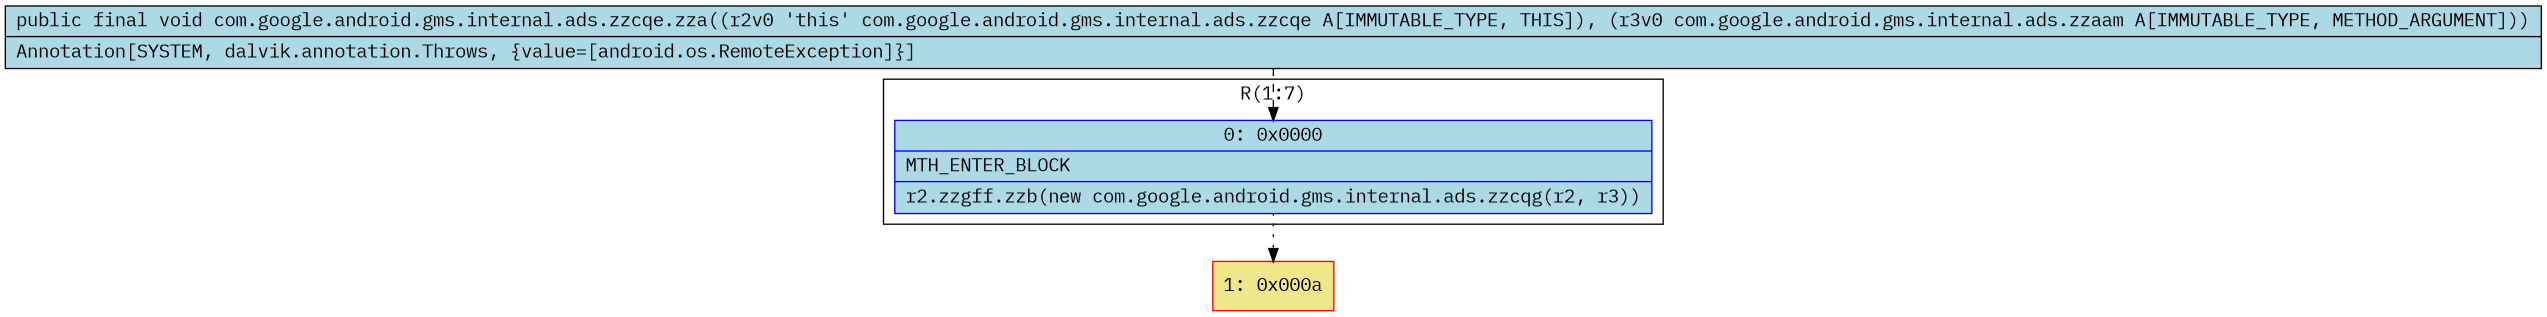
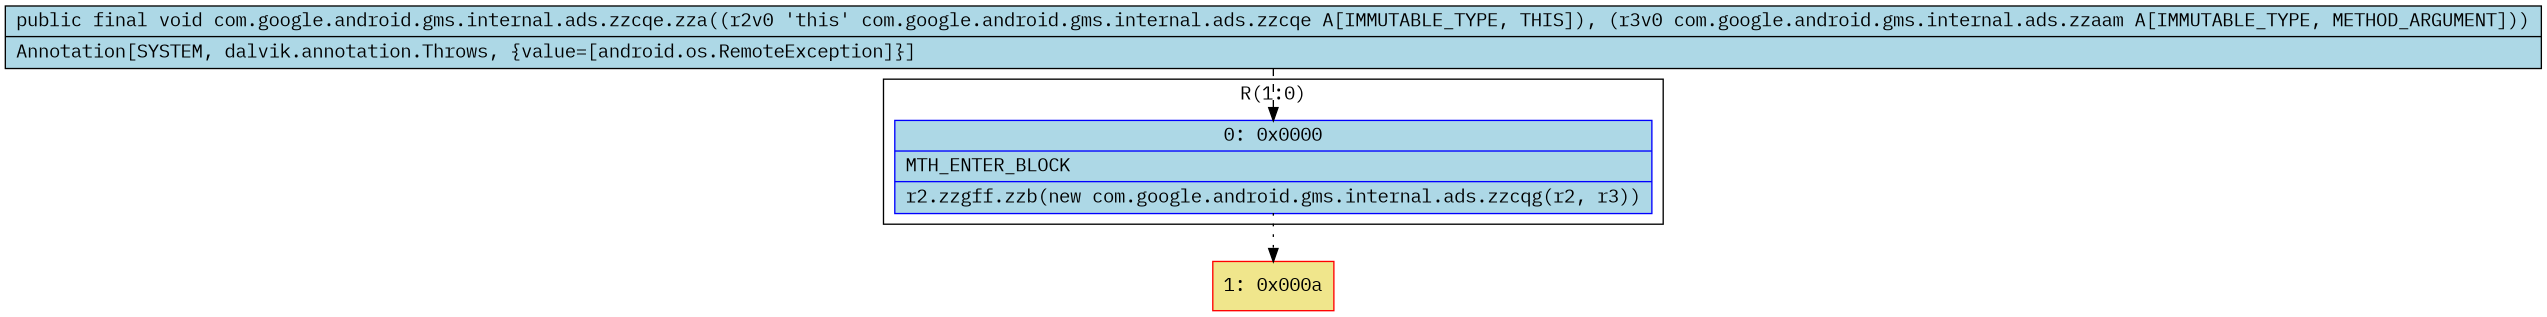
cluster "R(1:7)": label "R(1:7)" -> "R(1:0)"
